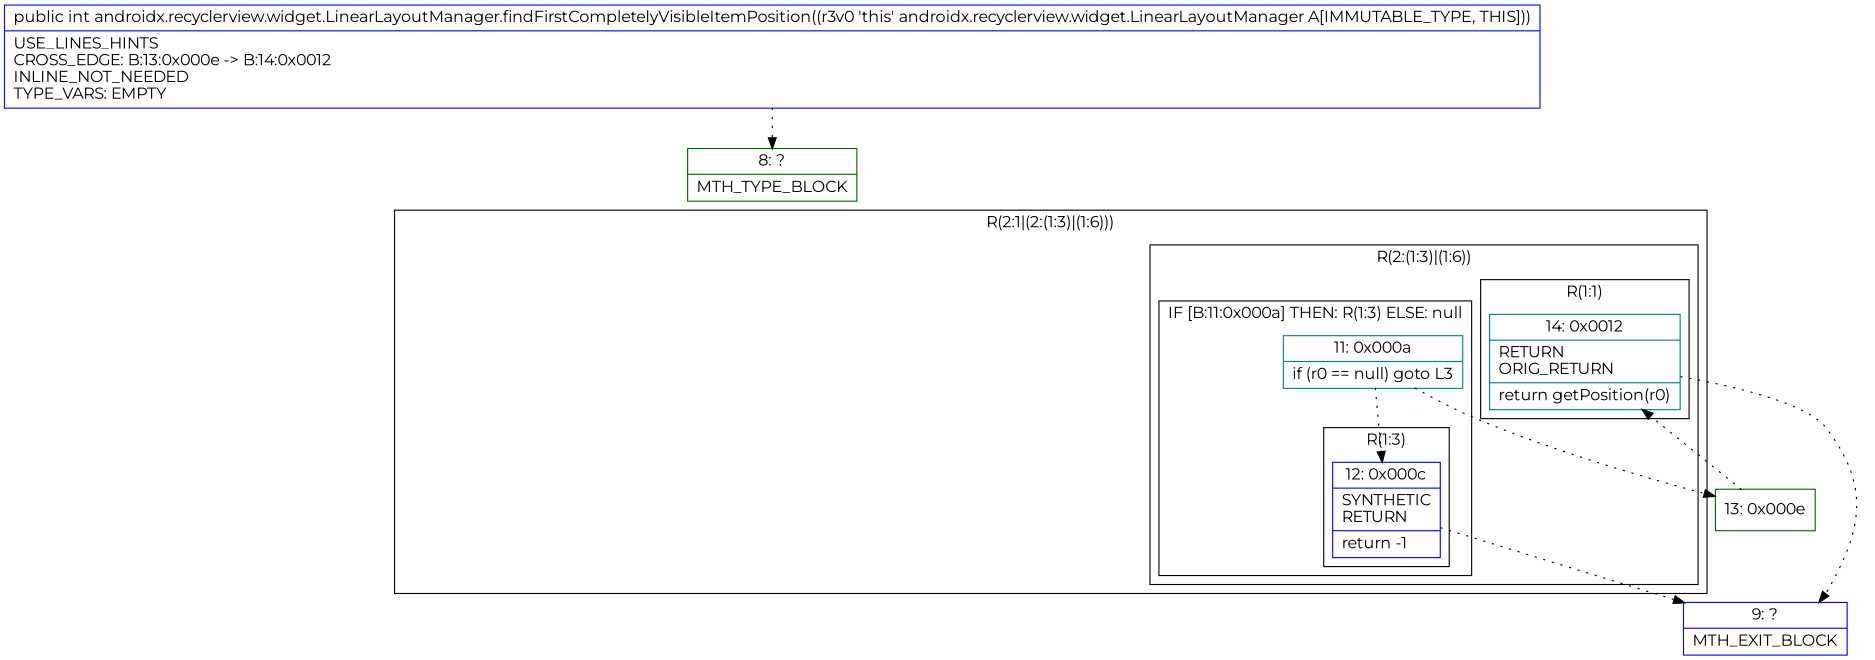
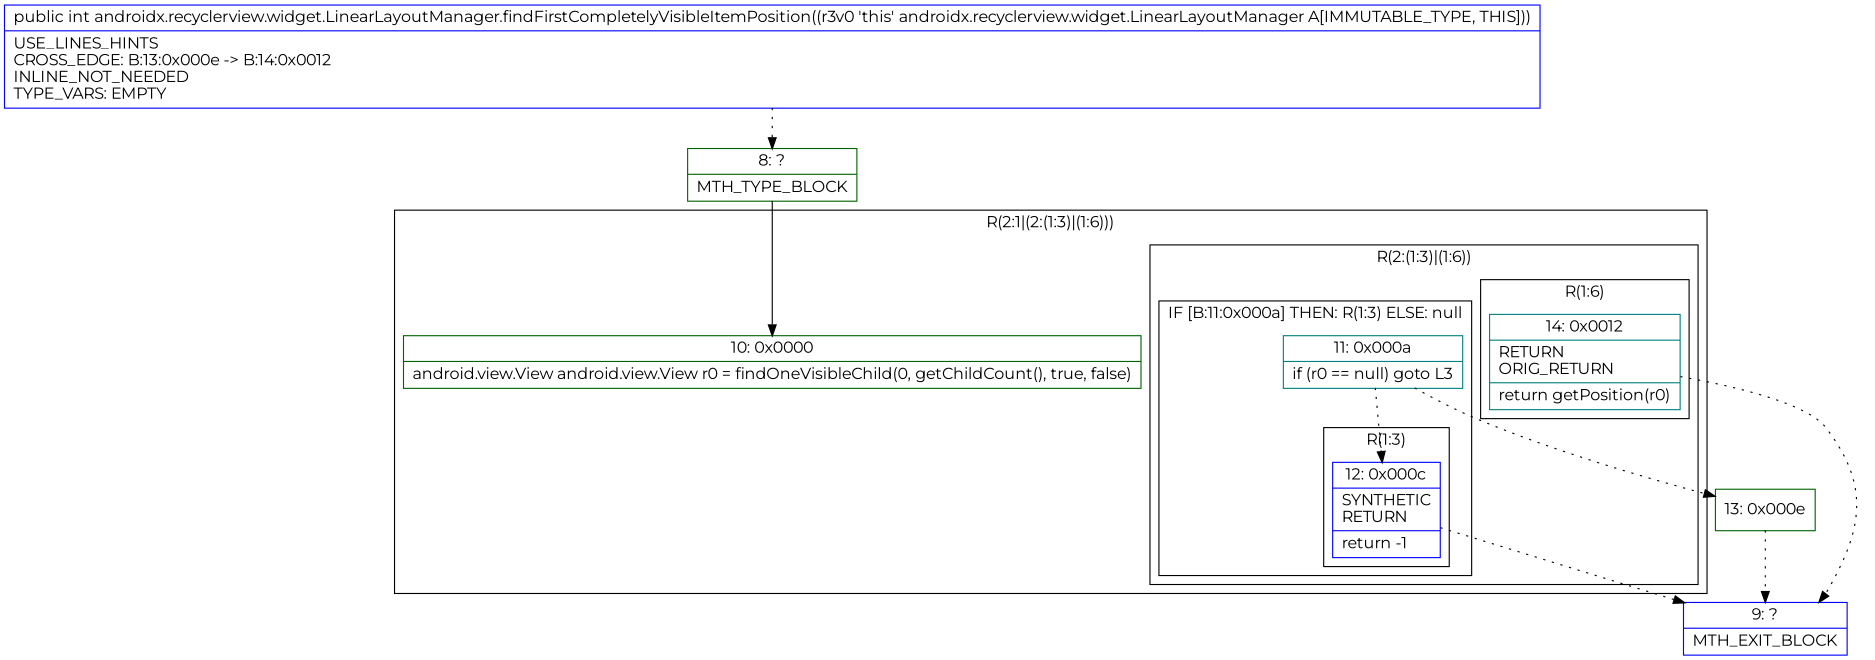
cluster "R(1:1)": label "R(1:1)" -> "R(1:6)"
node "10: 0x0000": added
edge "13: 0x000e" -> "14: 0x0012": now "13: 0x000e" -> "9: ?"
